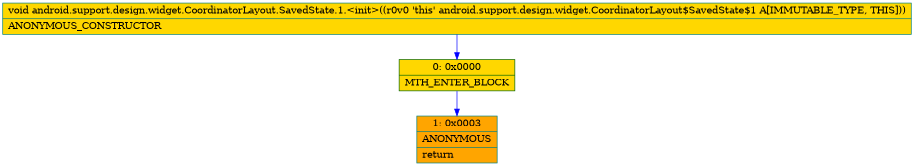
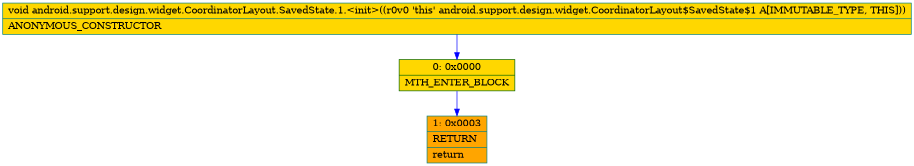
node "1: 0x0003": text "ANONYMOUS" -> "RETURN"
